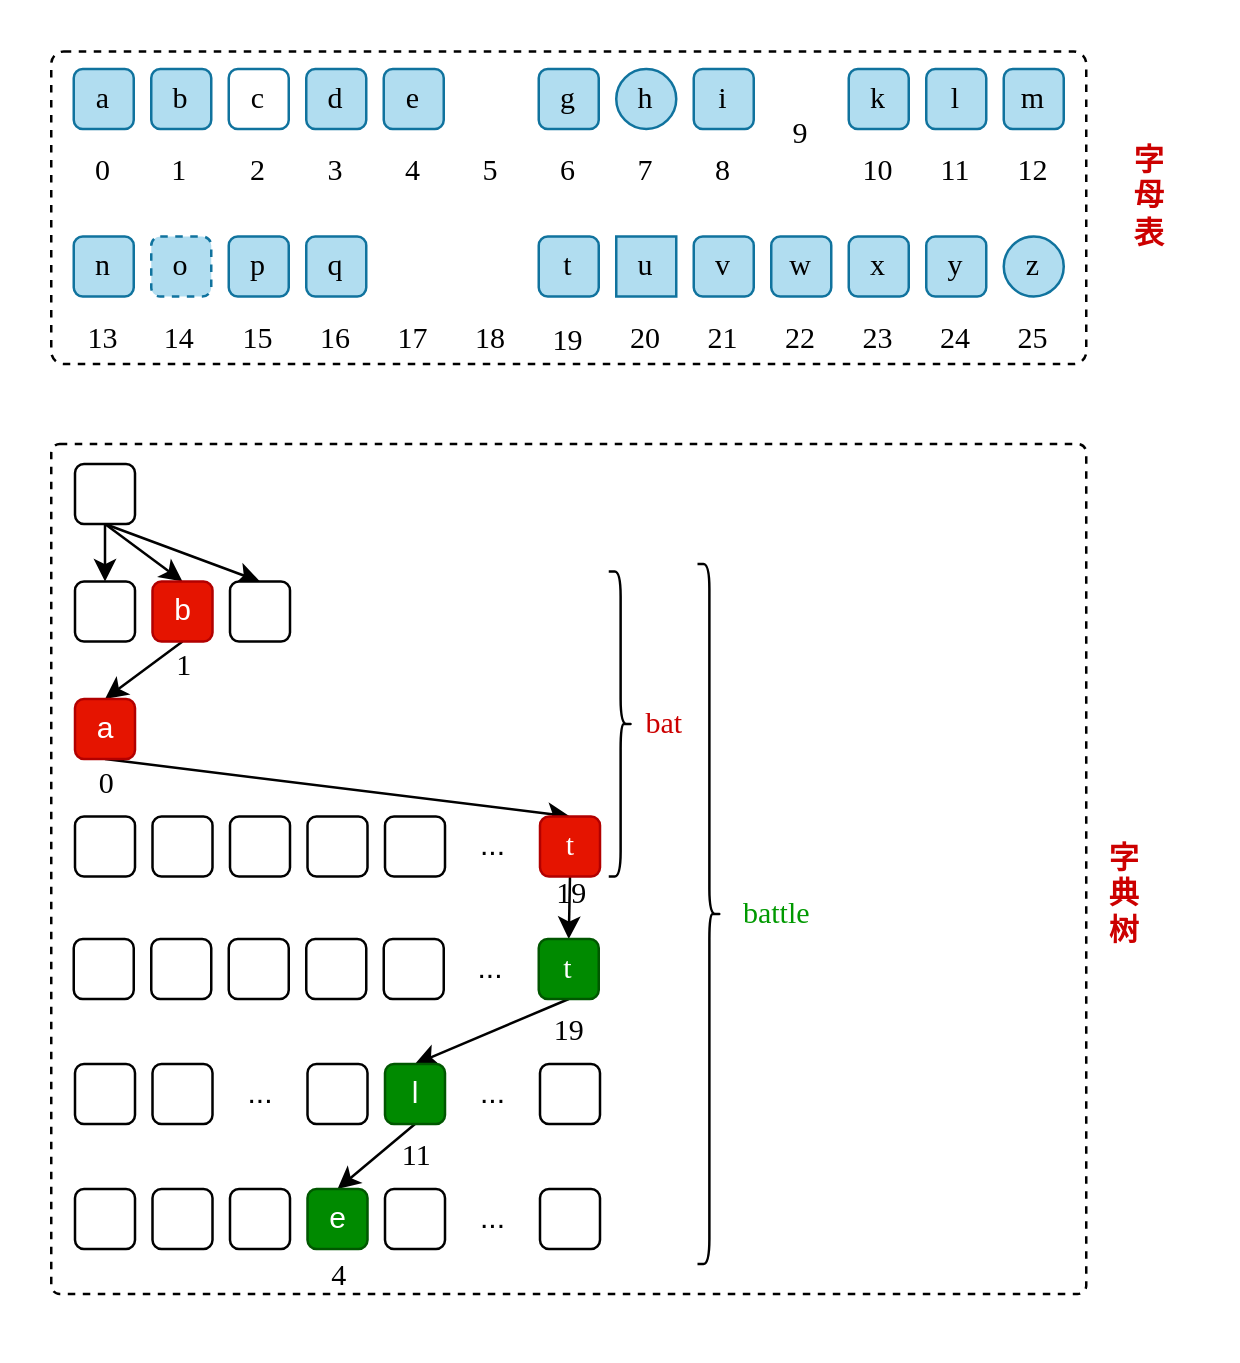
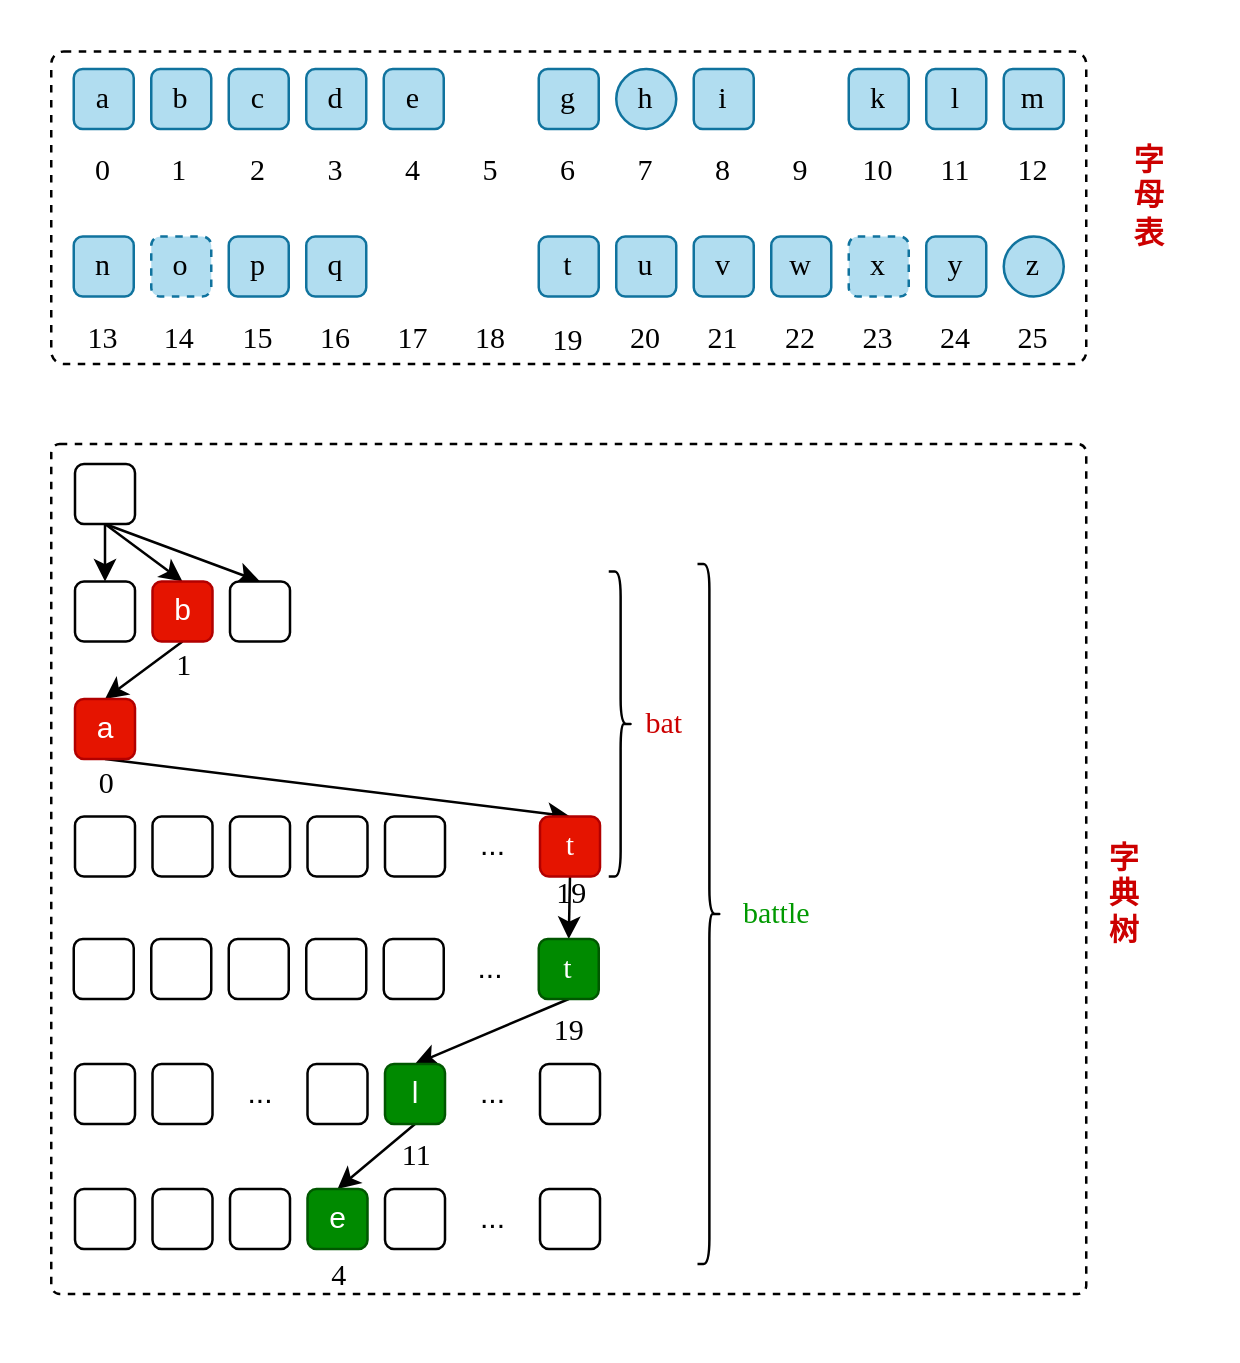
node "c": fillcolor #ffffff -> #b1ddf0
node "9": moved (801, 134) -> (801, 171)
node "u": shape rectangle -> rounded rectangle
node "x": style solid -> dashed
